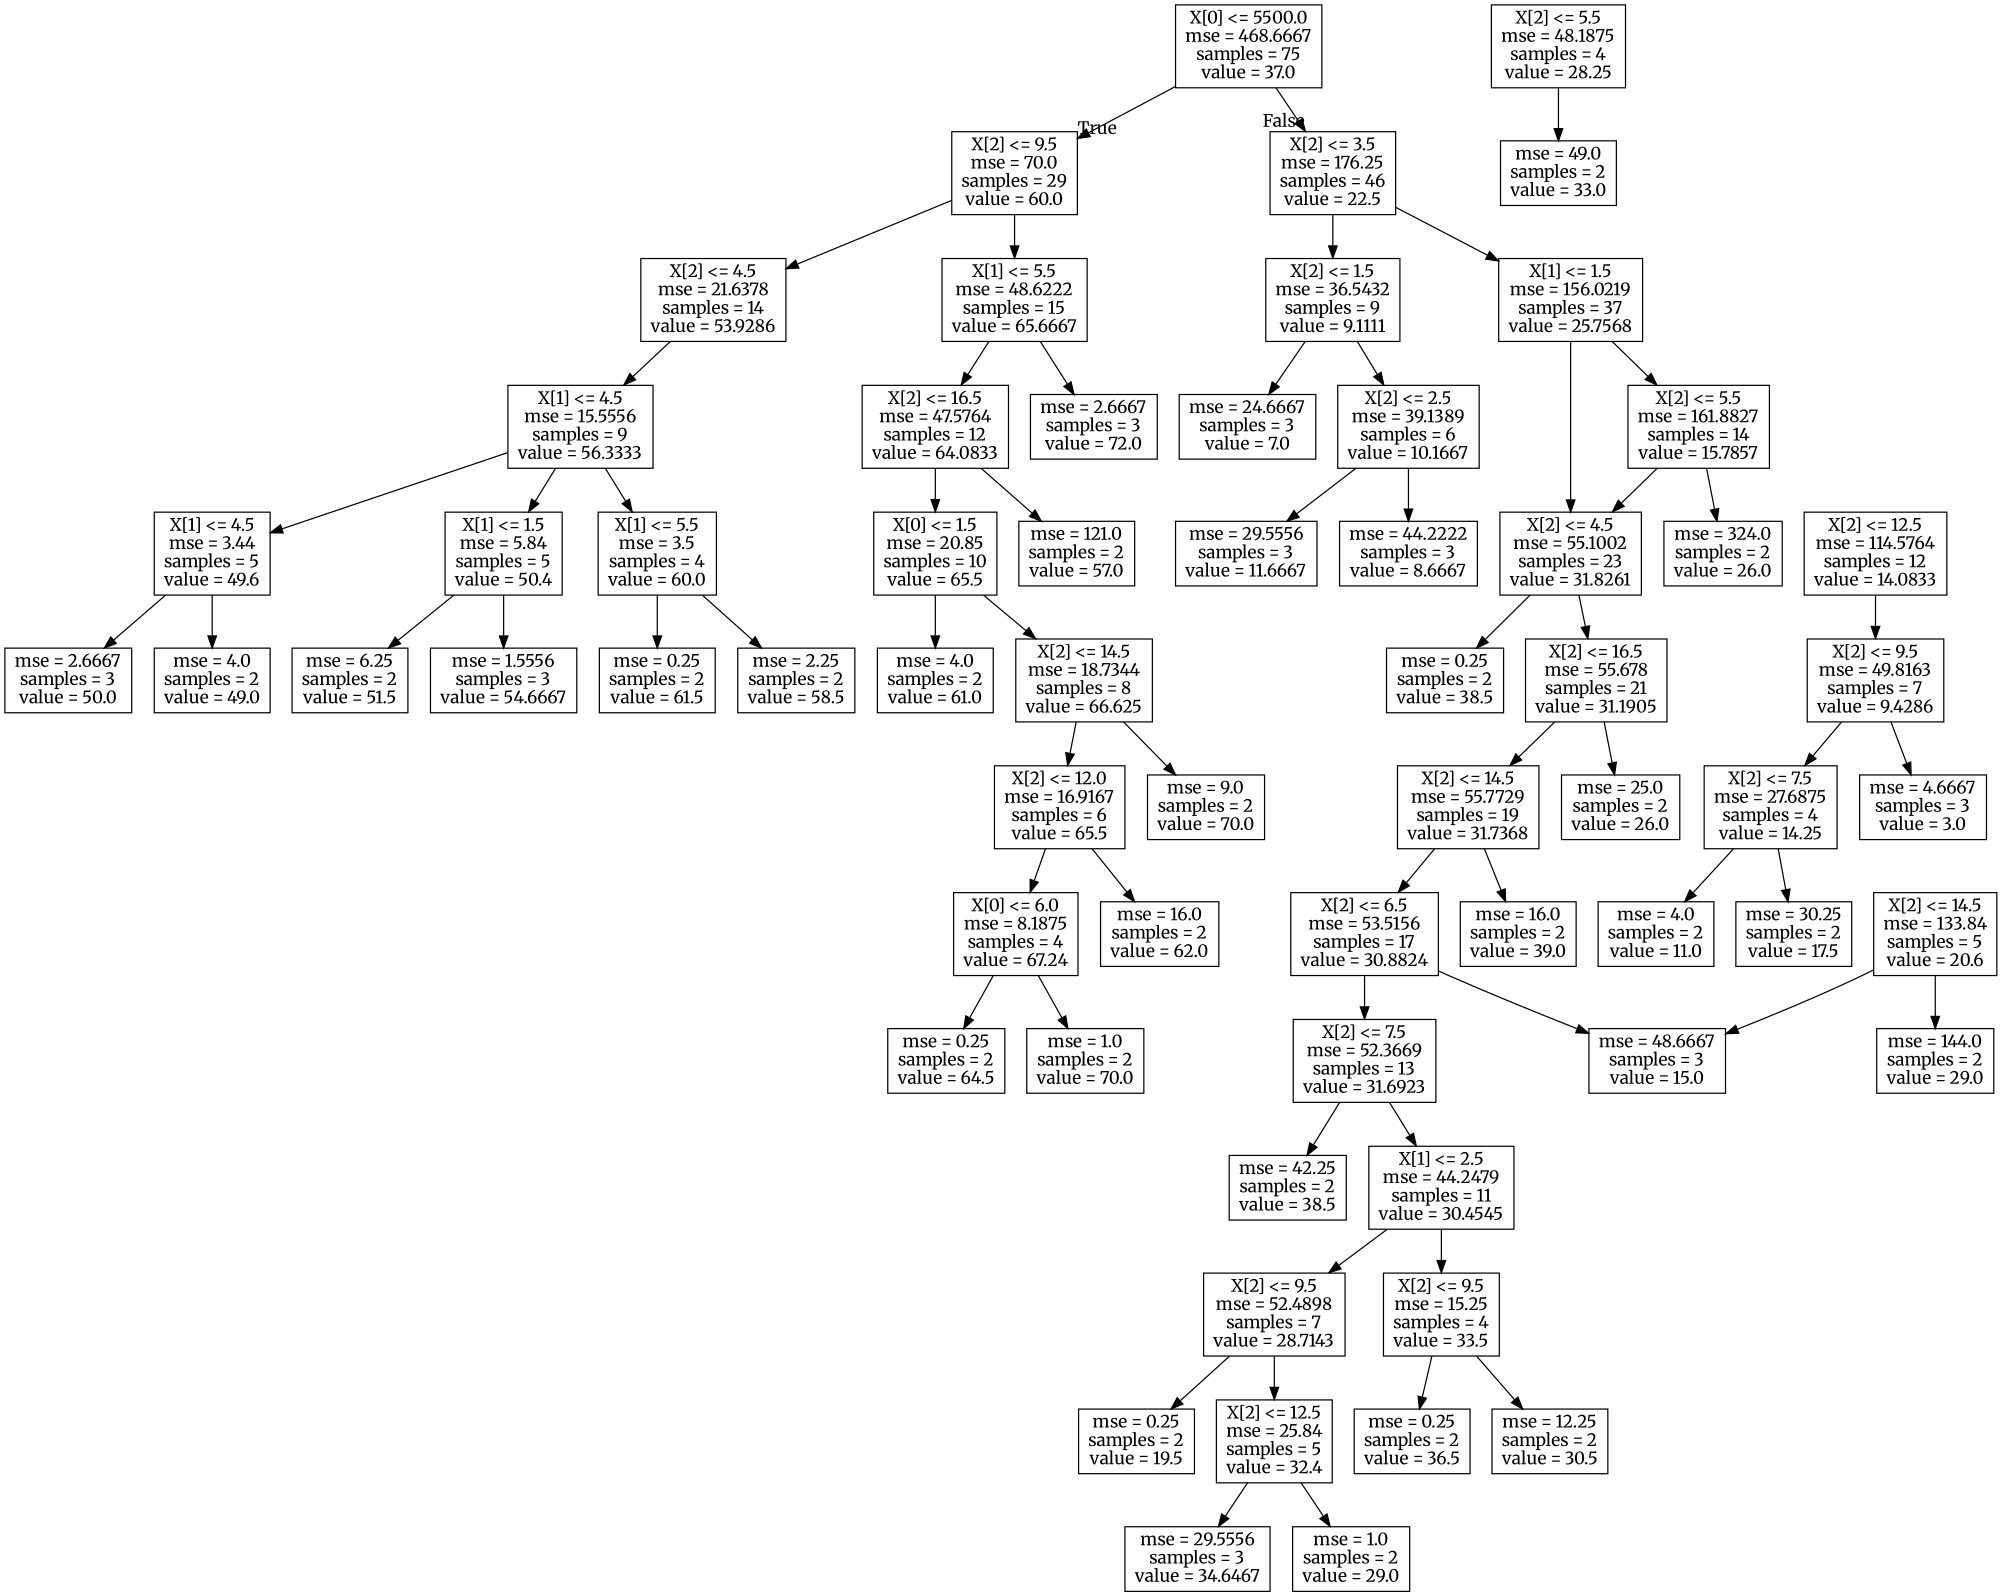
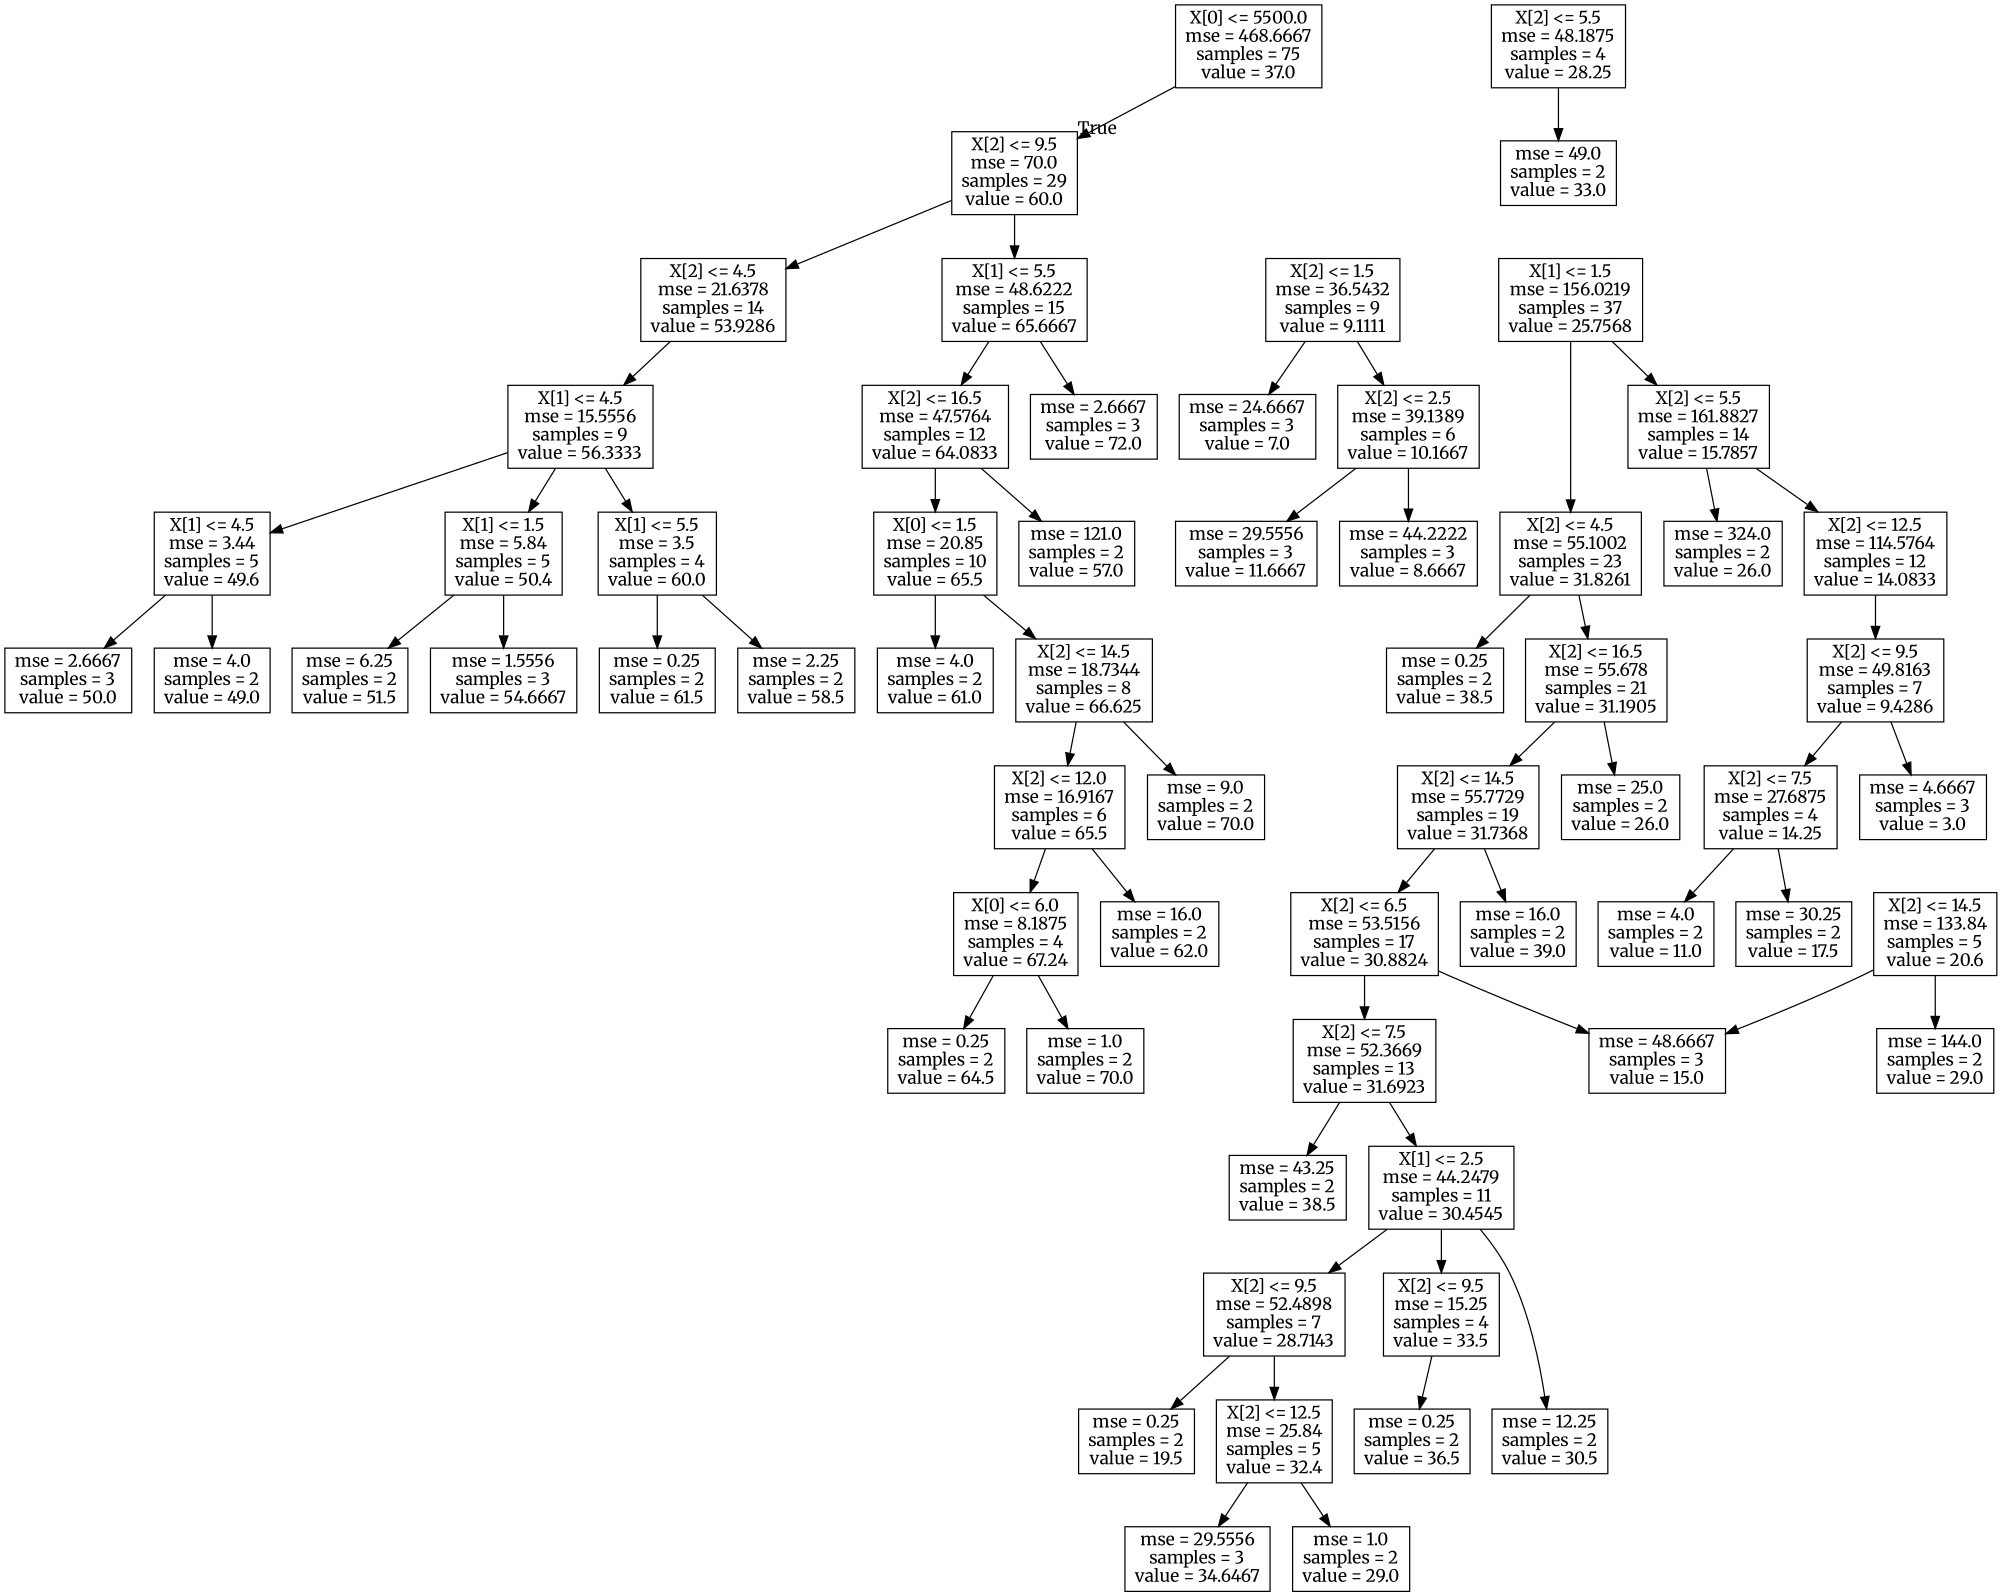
node "X[2] <= 3.5 mse = 176.25 samples = 46 value = 22.5": removed
edge "X[2] <= 5.5 mse = 161.8827 samples = 14 value = 15.7857" -> "X[2] <= 4.5 mse = 55.1002 samples = 23 value = 31.8261": now "X[2] <= 5.5 mse = 161.8827 samples = 14 value = 15.7857" -> "X[2] <= 12.5 mse = 114.5764 samples = 12 value = 14.0833"
node "mse = 42.25 samples = 2 value = 38.5": label "mse = 42.25 samples = 2 value = 38.5" -> "mse = 43.25 samples = 2 value = 38.5"
edge "X[2] <= 9.5 mse = 15.25 samples = 4 value = 33.5" -> "mse = 12.25 samples = 2 value = 30.5": now "X[1] <= 2.5 mse = 44.2479 samples = 11 value = 30.4545" -> "mse = 12.25 samples = 2 value = 30.5"
